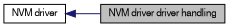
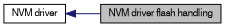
node "NVM driver driver handling": label "NVM driver driver handling" -> "NVM driver flash handling"
